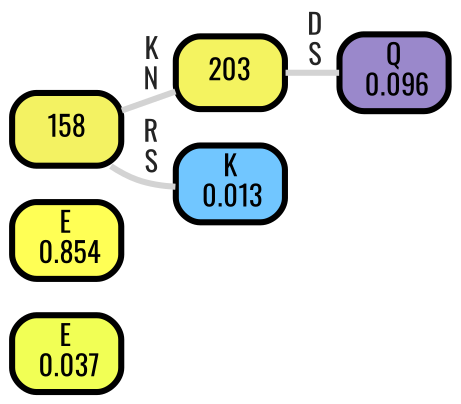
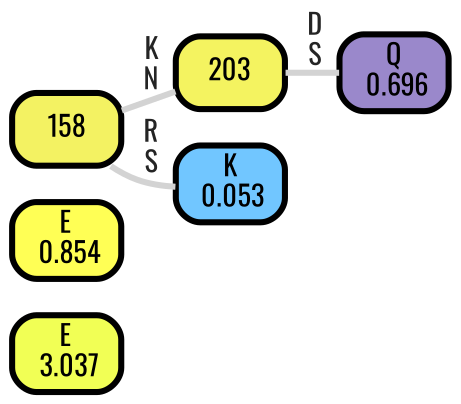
node "Q 0.096": label "Q 0.096" -> "Q 0.696"
node "K 0.013": label "K 0.013" -> "K 0.053"
node "E 0.037": label "E 0.037" -> "E 3.037"
